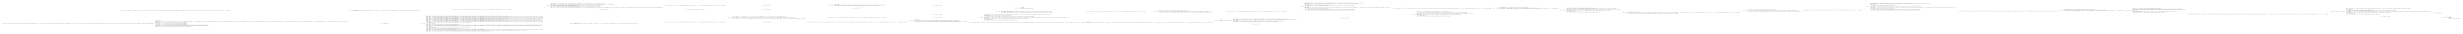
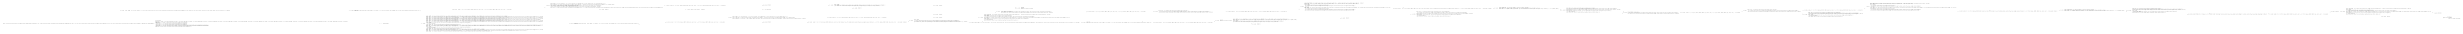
node "25: 0x0086": added
